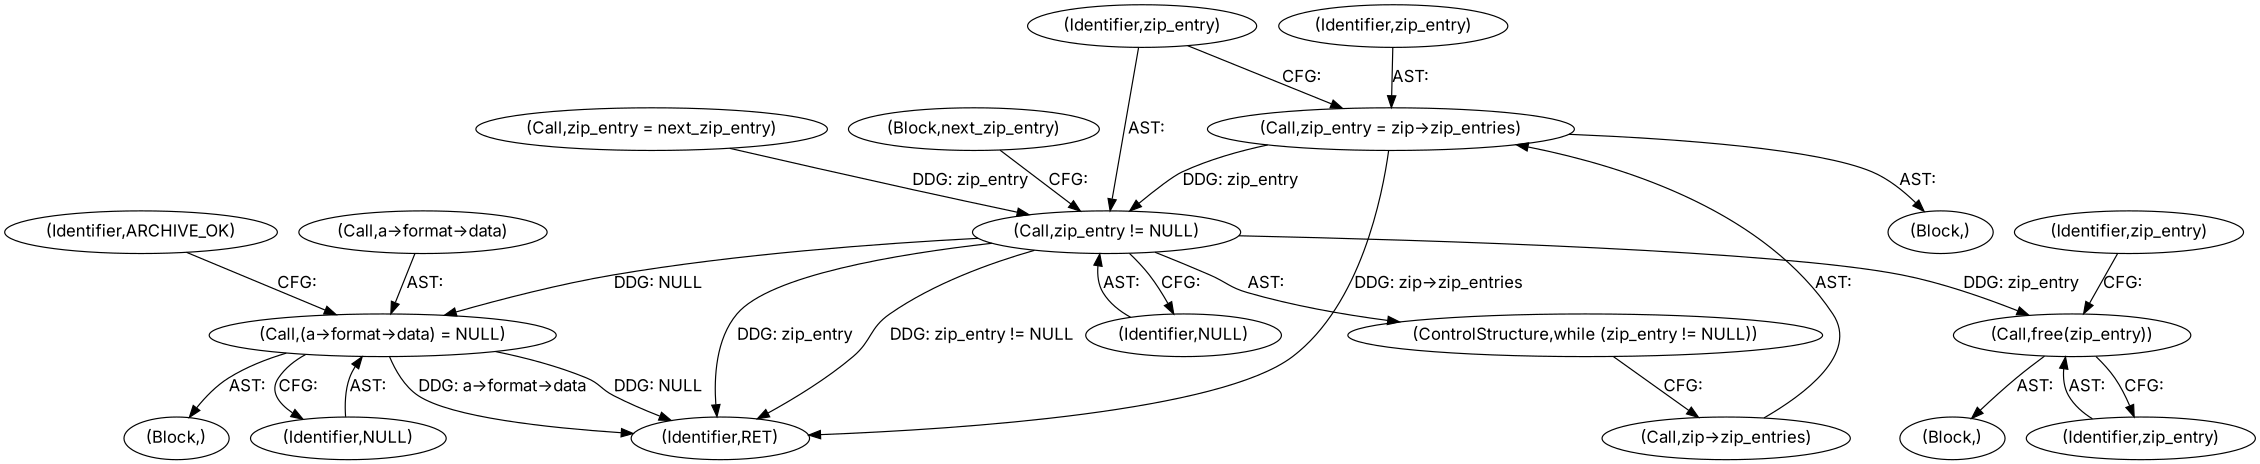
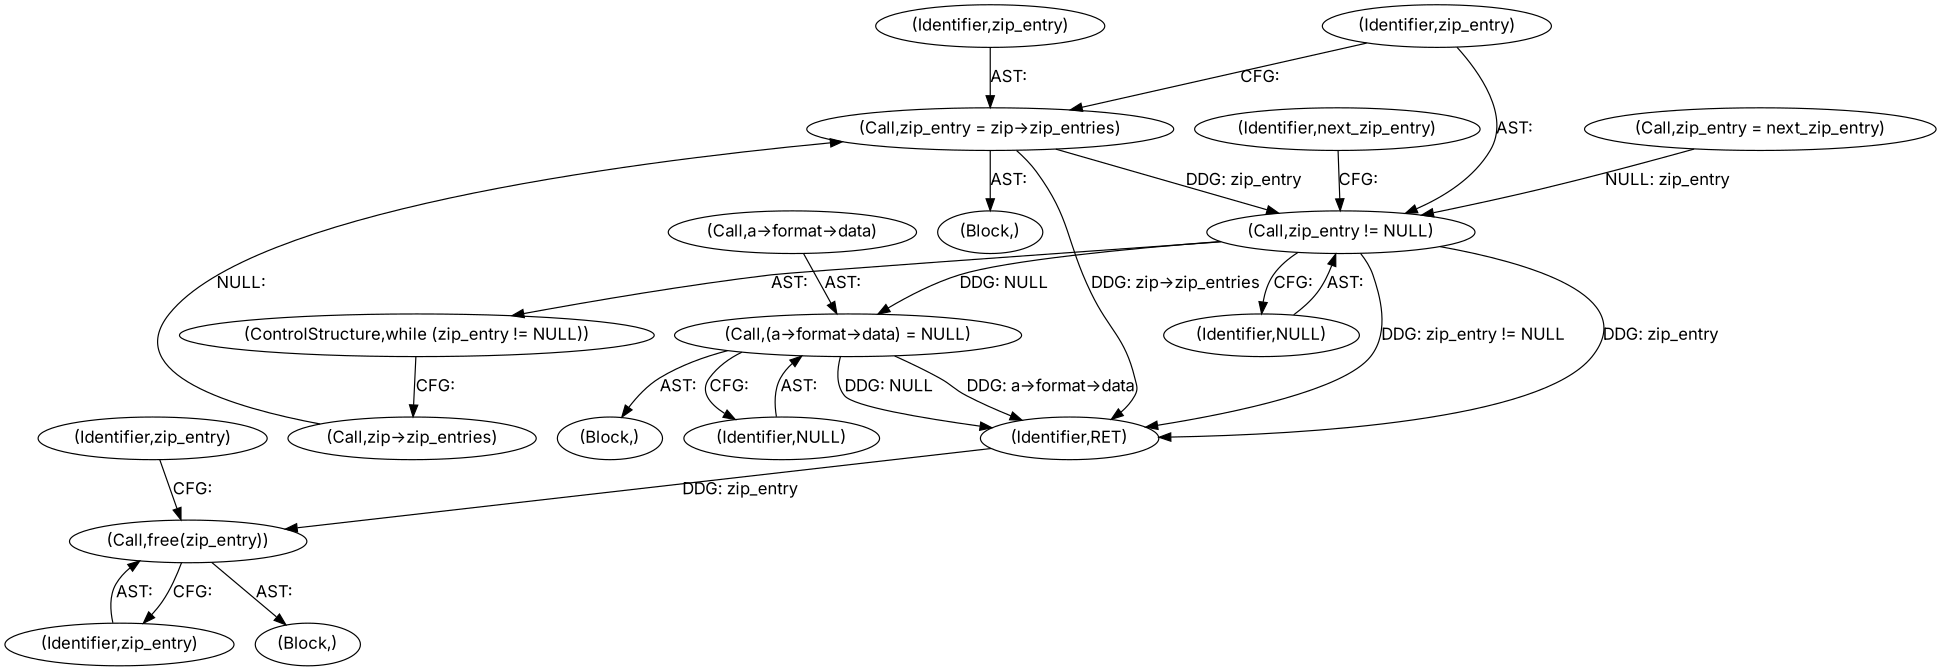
node "(Block,next_zip_entry)": label "(Block,next_zip_entry)" -> "(Identifier,next_zip_entry)"
edge "(Call,zip_entry = next_zip_entry)" -> "(Call,zip_entry != NULL)": label "DDG: zip_entry" -> "NULL: zip_entry"
node "(Identifier,ARCHIVE_OK)": removed
edge "(Call,zip_entry != NULL)" -> "(Call,free(zip_entry))": now "(Identifier,RET)" -> "(Call,free(zip_entry))"
edge "(Call,zip->zip_entries)" -> "(Call,zip_entry = zip->zip_entries)": label "AST: " -> "NULL: "
